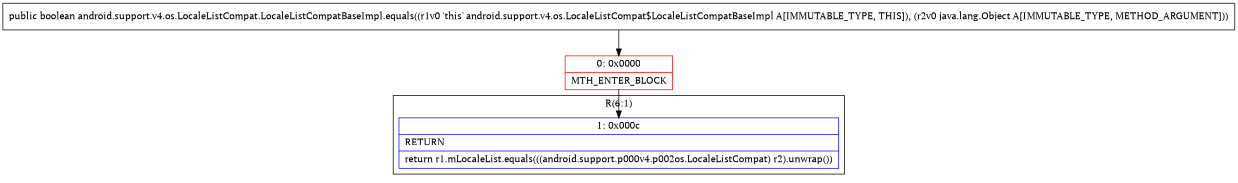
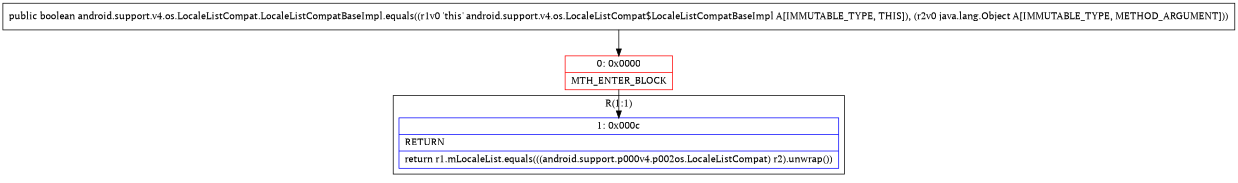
cluster "R(6:1)": label "R(6:1)" -> "R(1:1)"
